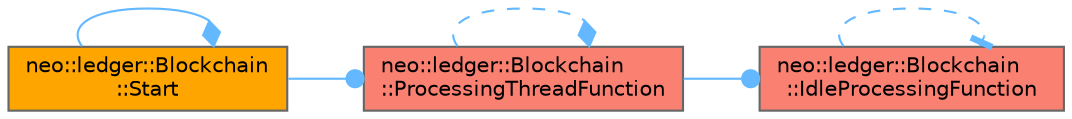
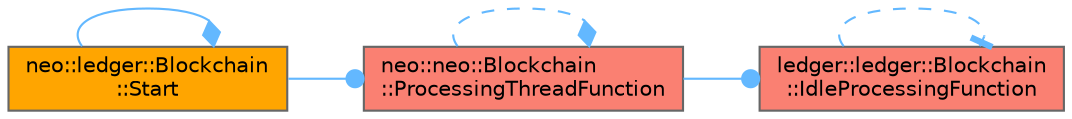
node "neo::ledger::Blockchain ::ProcessingThreadFunction": label "neo::ledger::Blockchain ::ProcessingThreadFunction" -> "neo::neo::Blockchain ::ProcessingThreadFunction"
node "neo::ledger::Blockchain ::IdleProcessingFunction": label "neo::ledger::Blockchain ::IdleProcessingFunction" -> "ledger::ledger::Blockchain ::IdleProcessingFunction"
